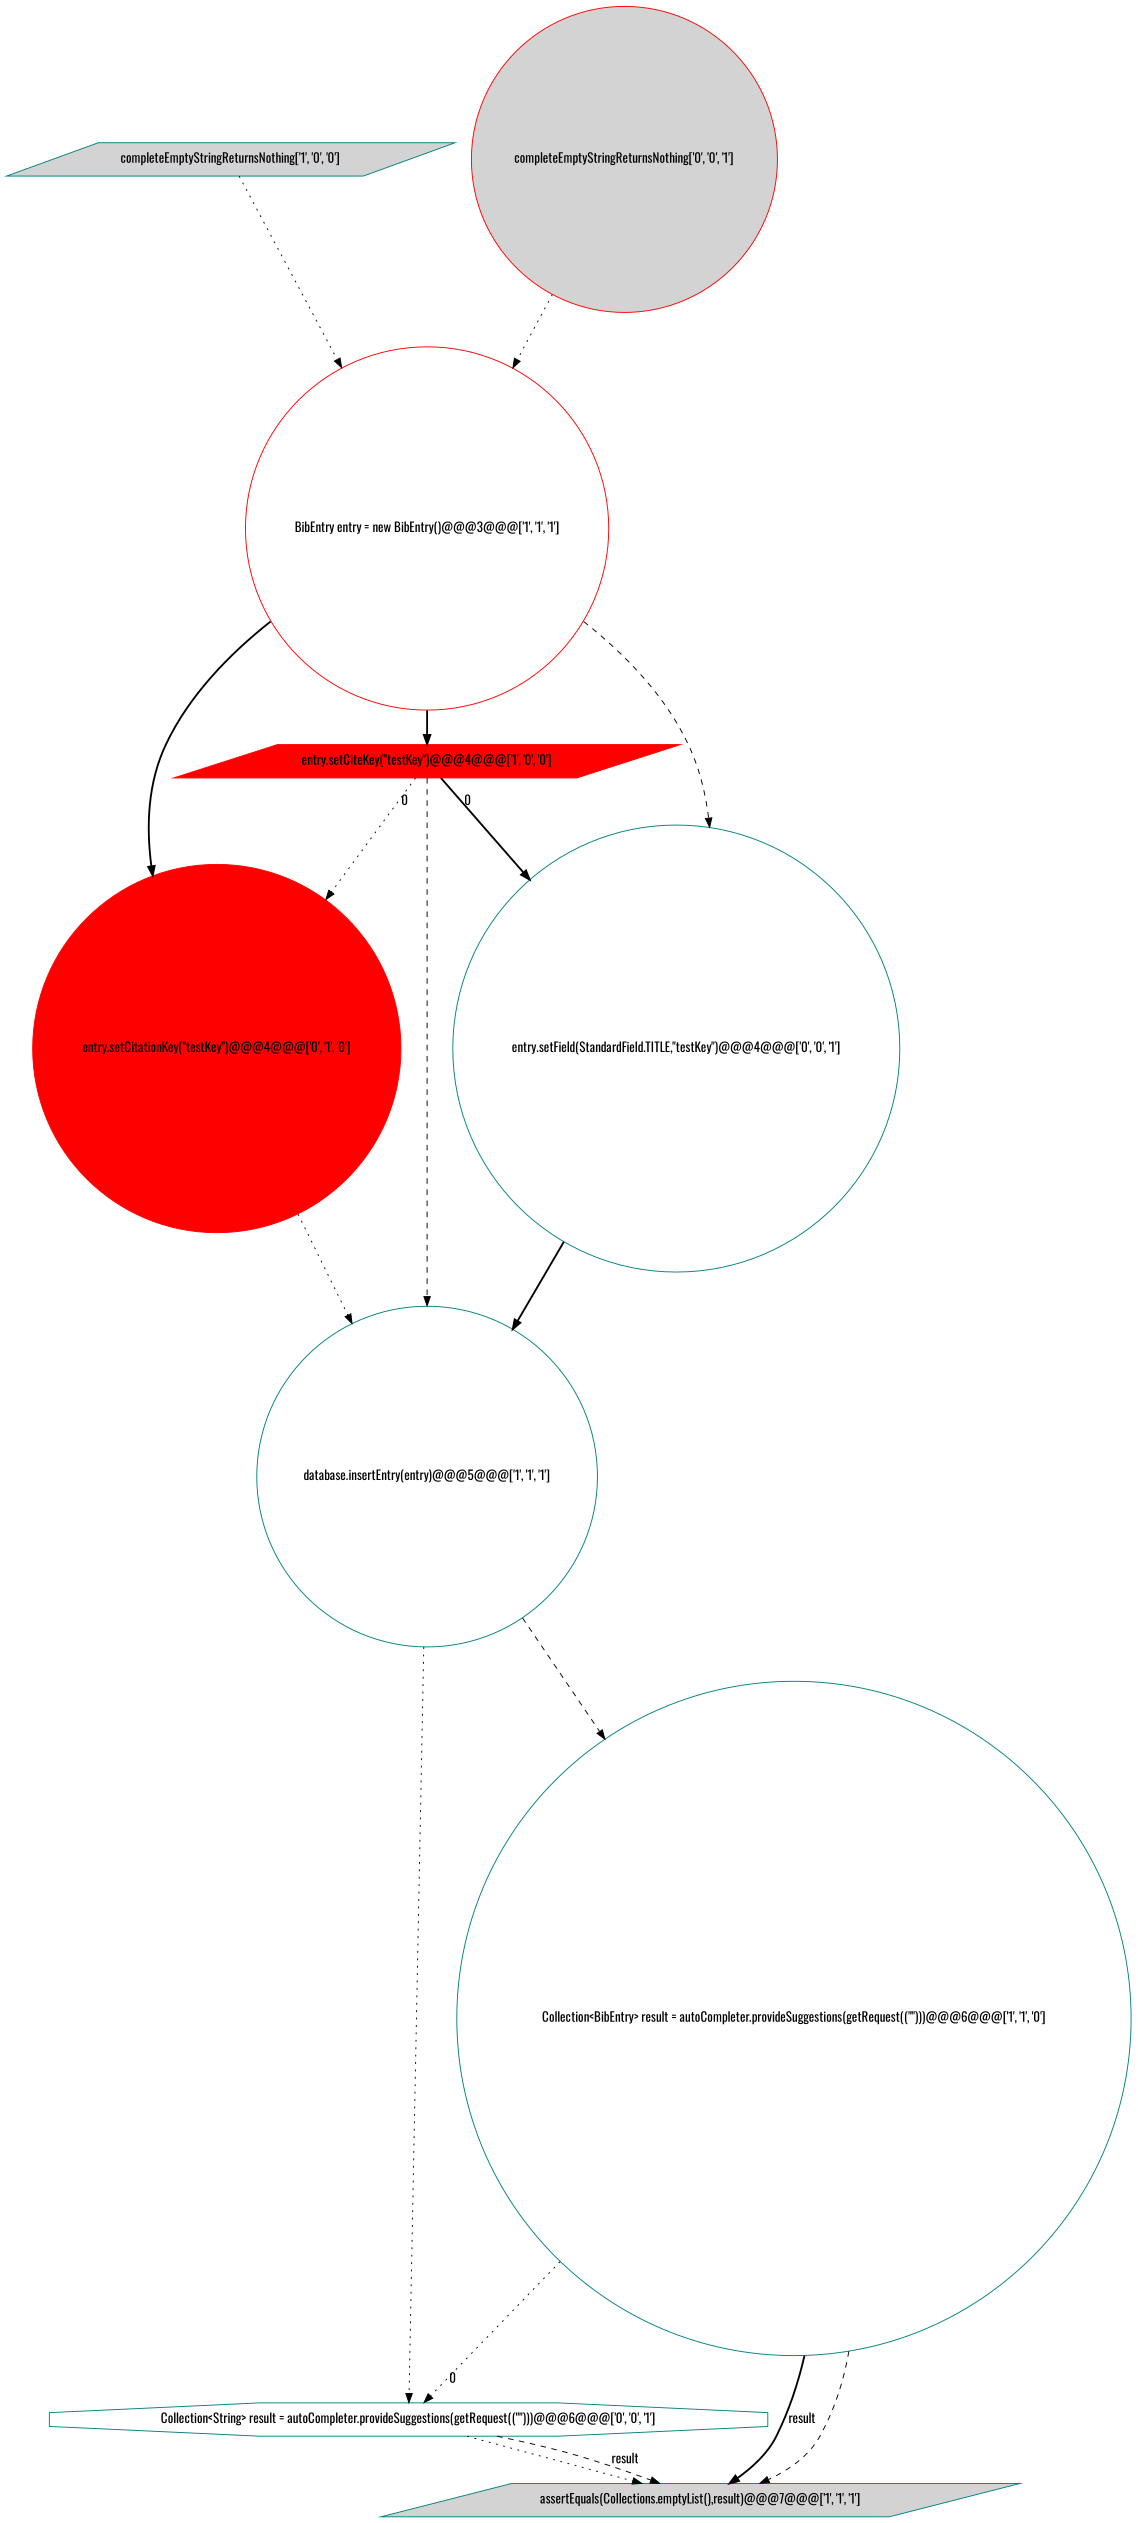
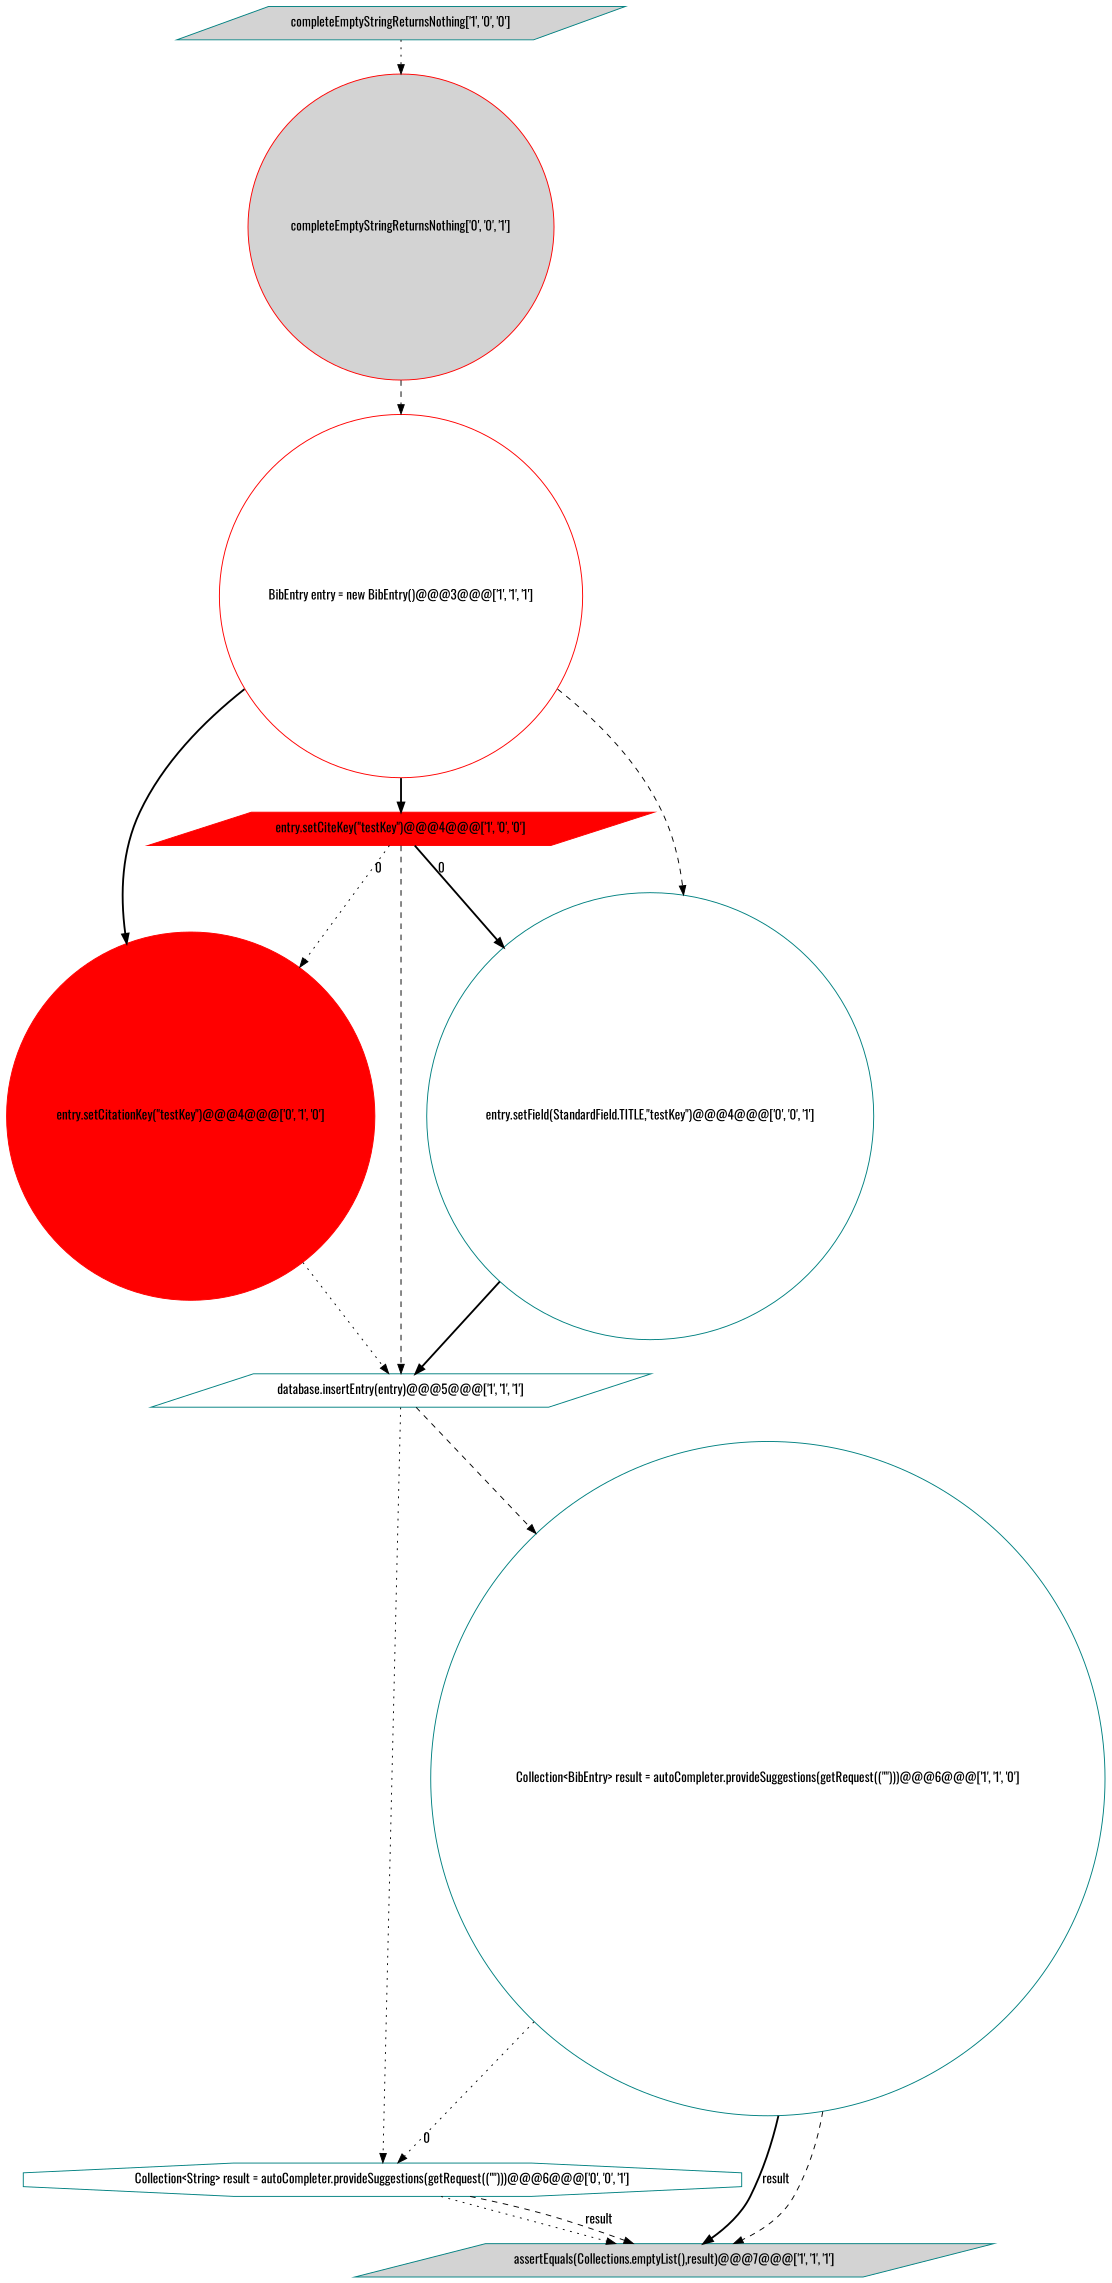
edge "completeEmptyStringReturnsNothing['1', '0', '0']" -> "BibEntry entry = new BibEntry()@@@3@@@['1', '1', '1']": now "completeEmptyStringReturnsNothing['1', '0', '0']" -> "completeEmptyStringReturnsNothing['0', '0', '1']"
edge "completeEmptyStringReturnsNothing['0', '0', '1']" -> "BibEntry entry = new BibEntry()@@@3@@@['1', '1', '1']": style dotted -> dashed
node "database.insertEntry(entry)@@@5@@@['1', '1', '1']": shape circle -> parallelogram
